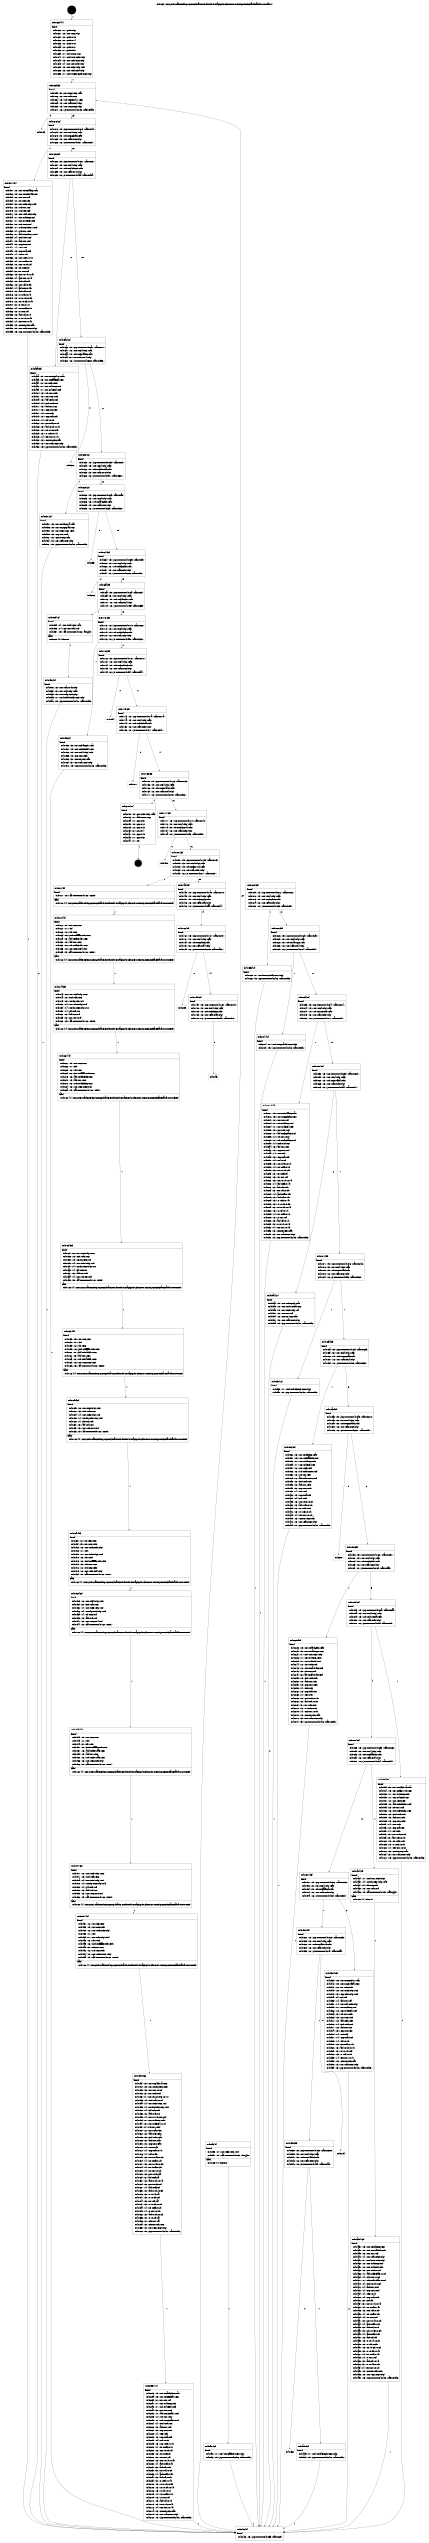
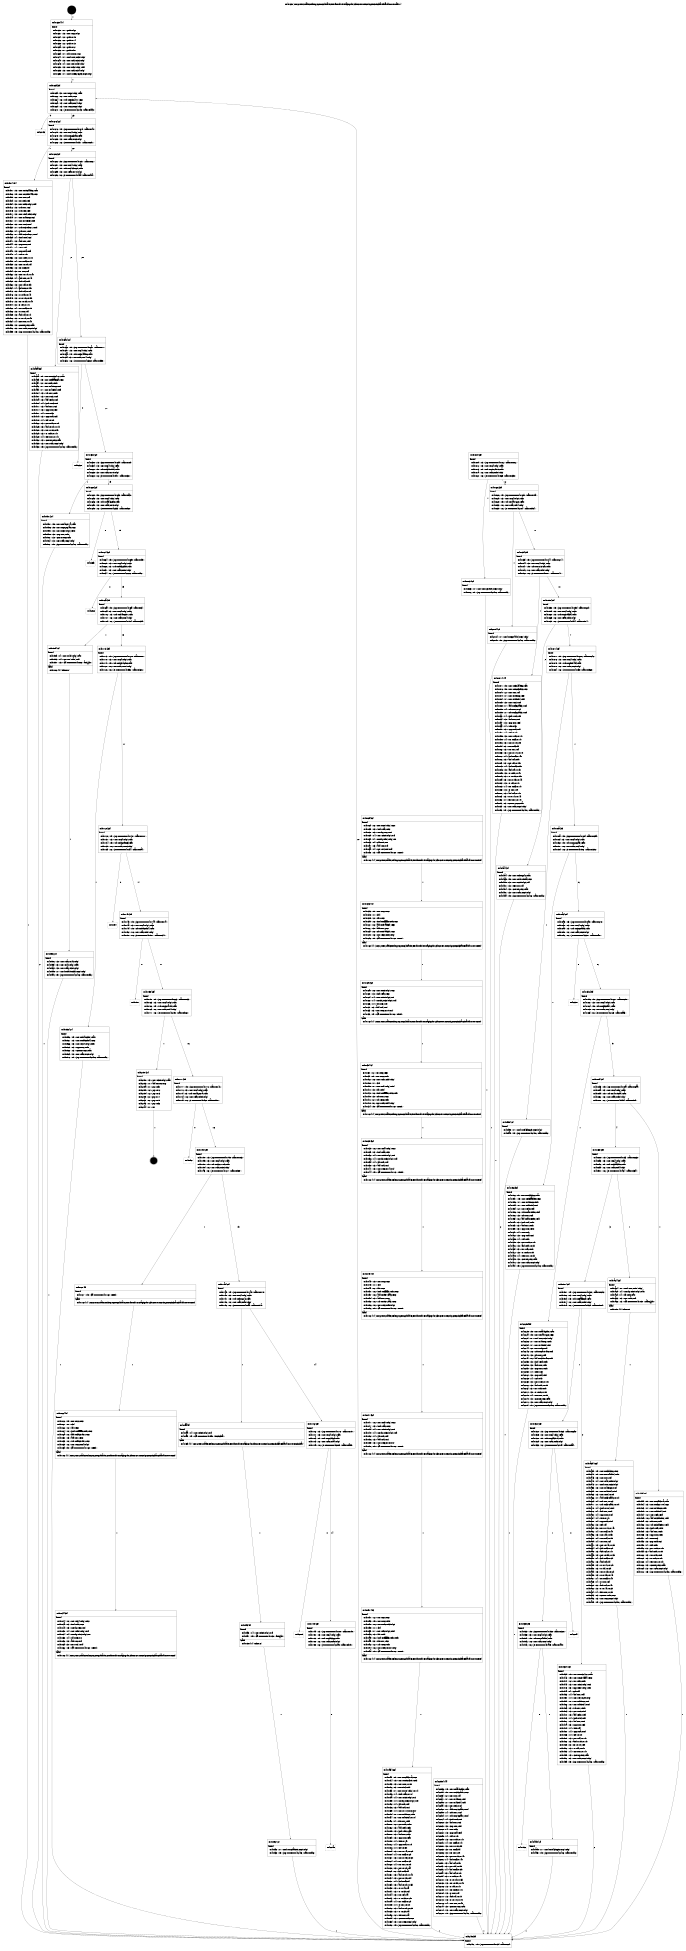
node "0x401c67 [40]": removed
node "0x401faa [9]": added
edge "0x401dbf [166]" -> "0x402095 [144]": now "0x401dbf [166]" -> "0x402406 [5]"
